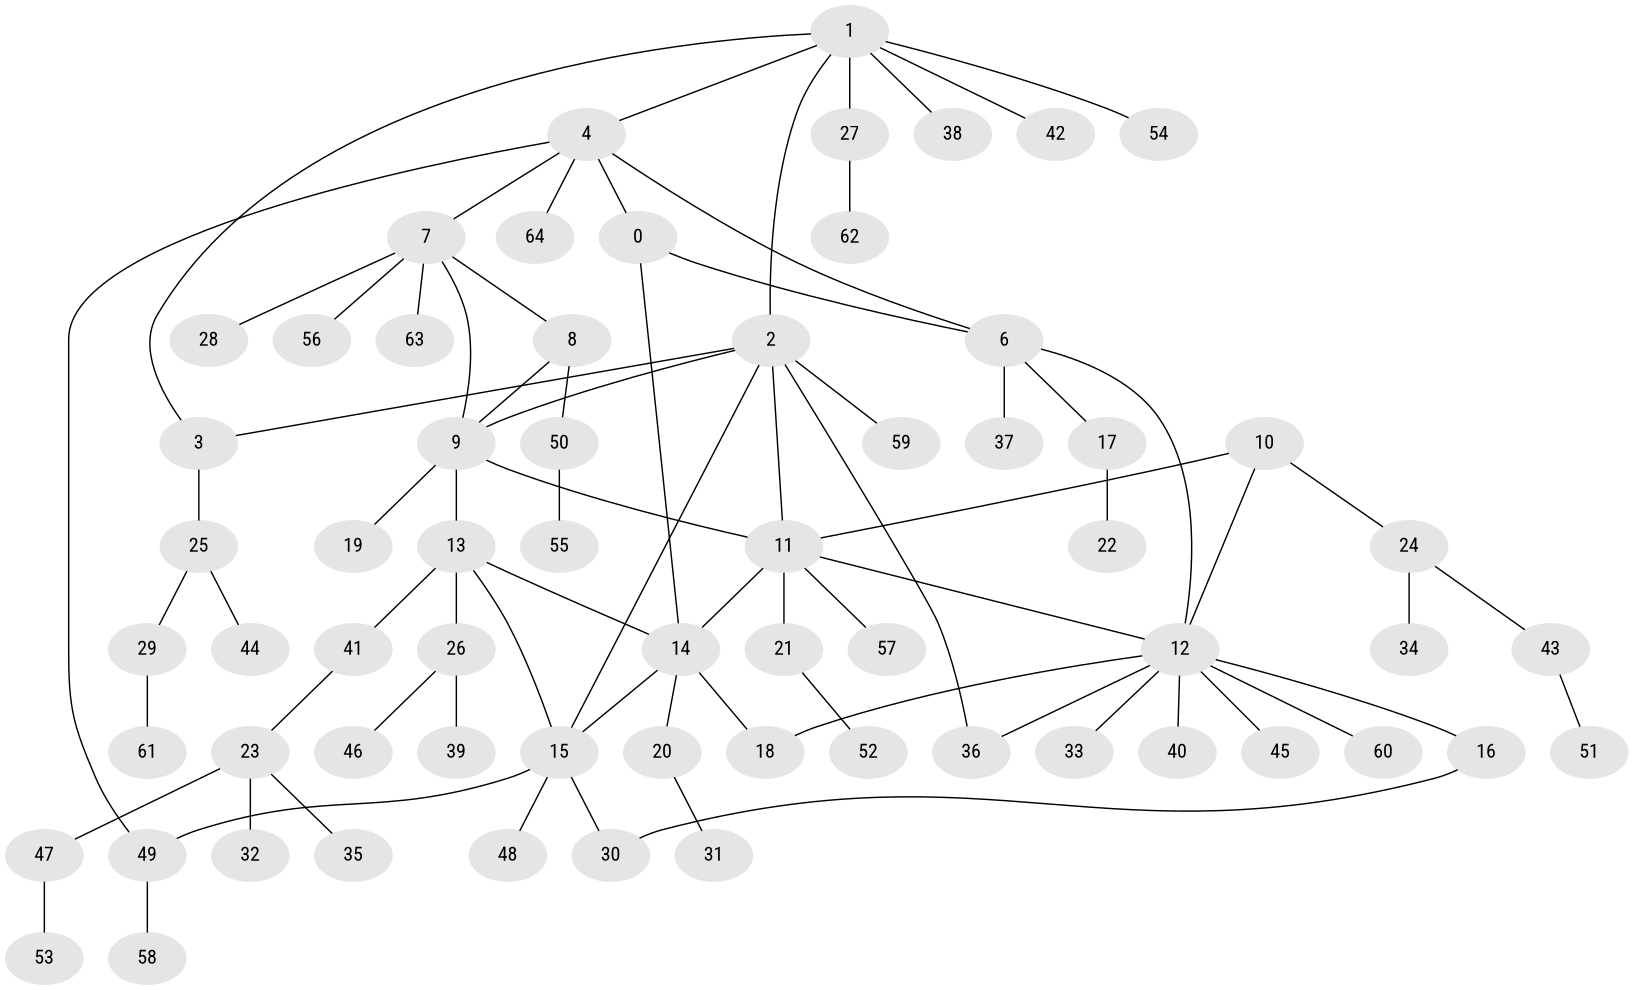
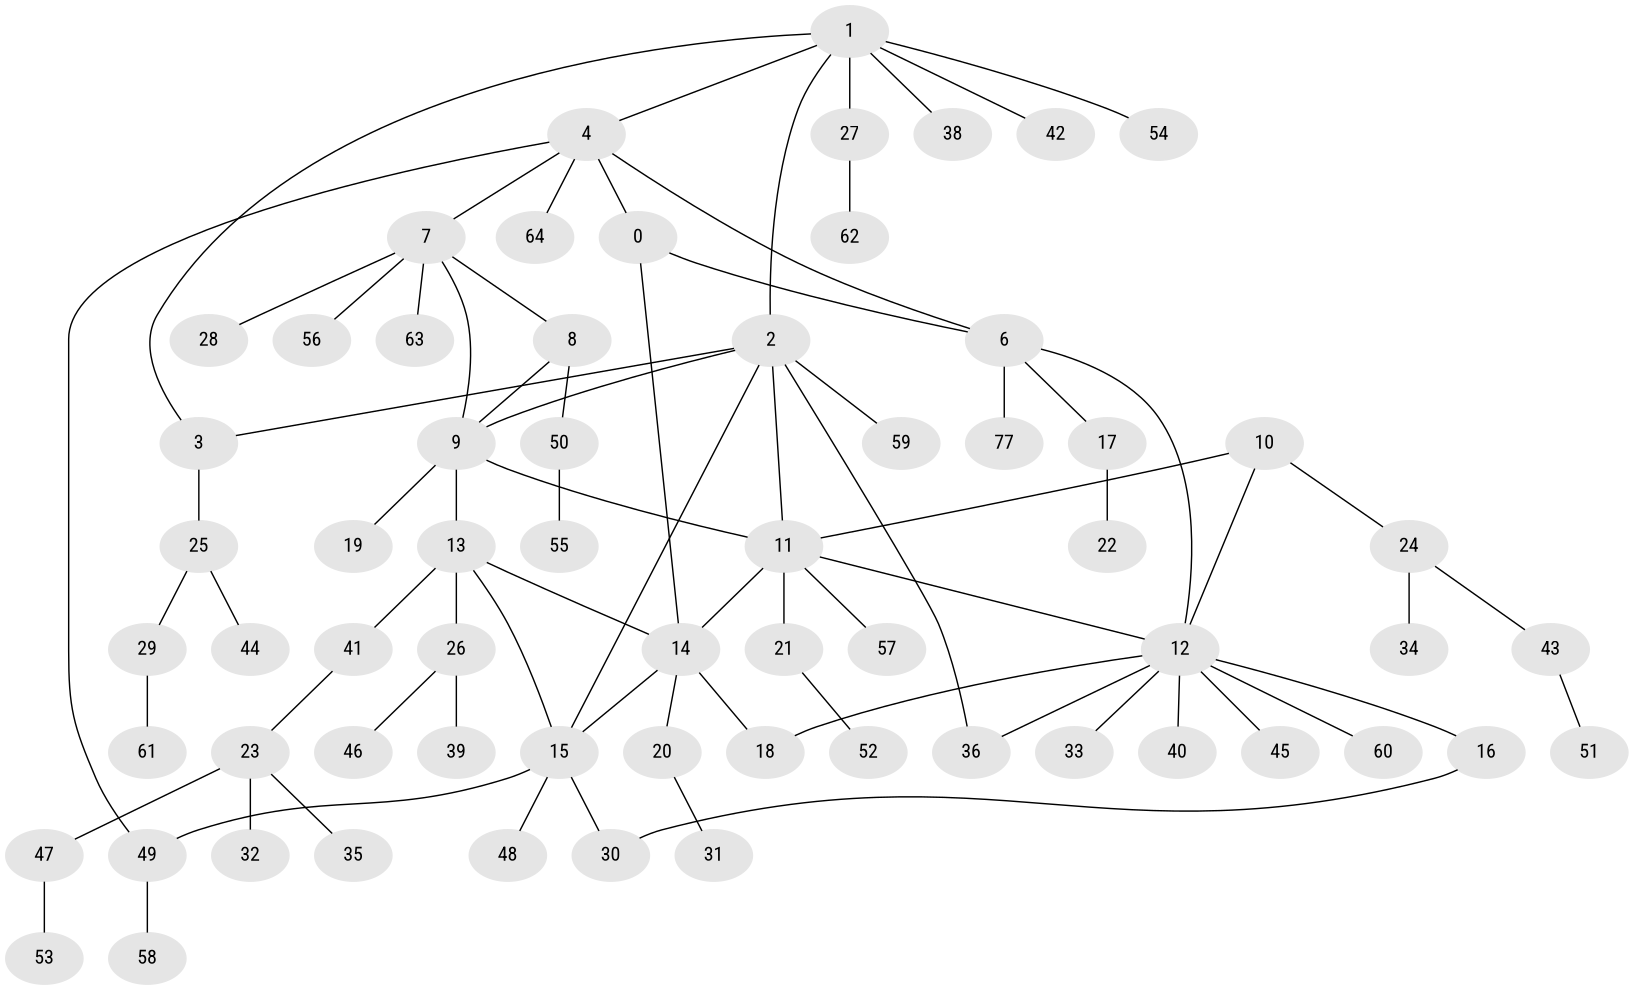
node "37": label "37" -> "77"
